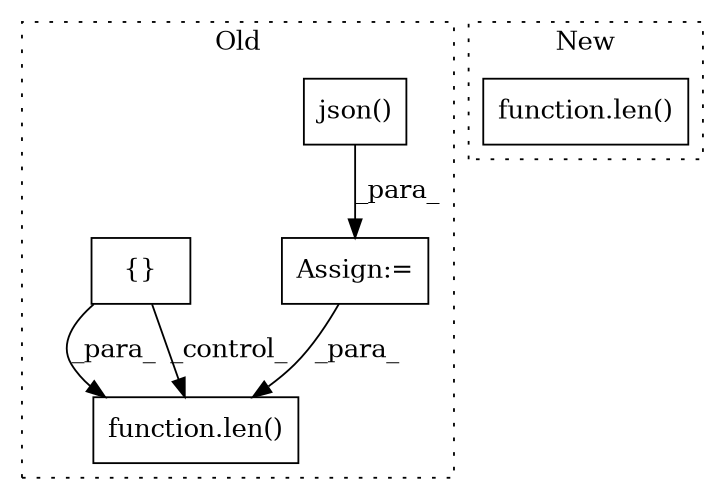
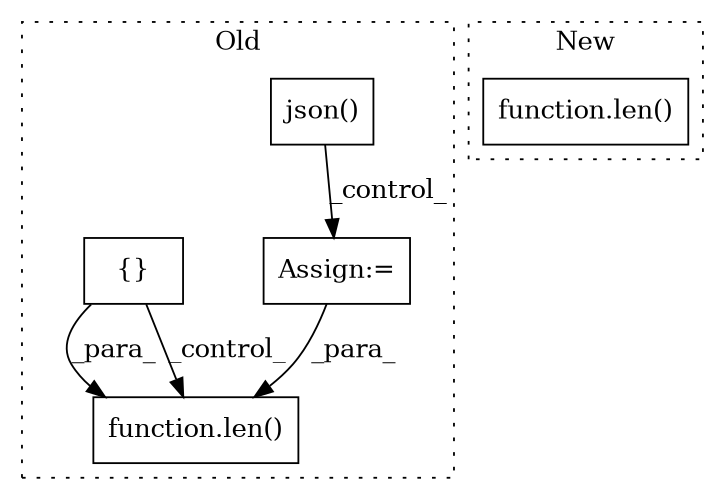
edge "json()" -> "Assign:=": label "_para_" -> "_control_"
